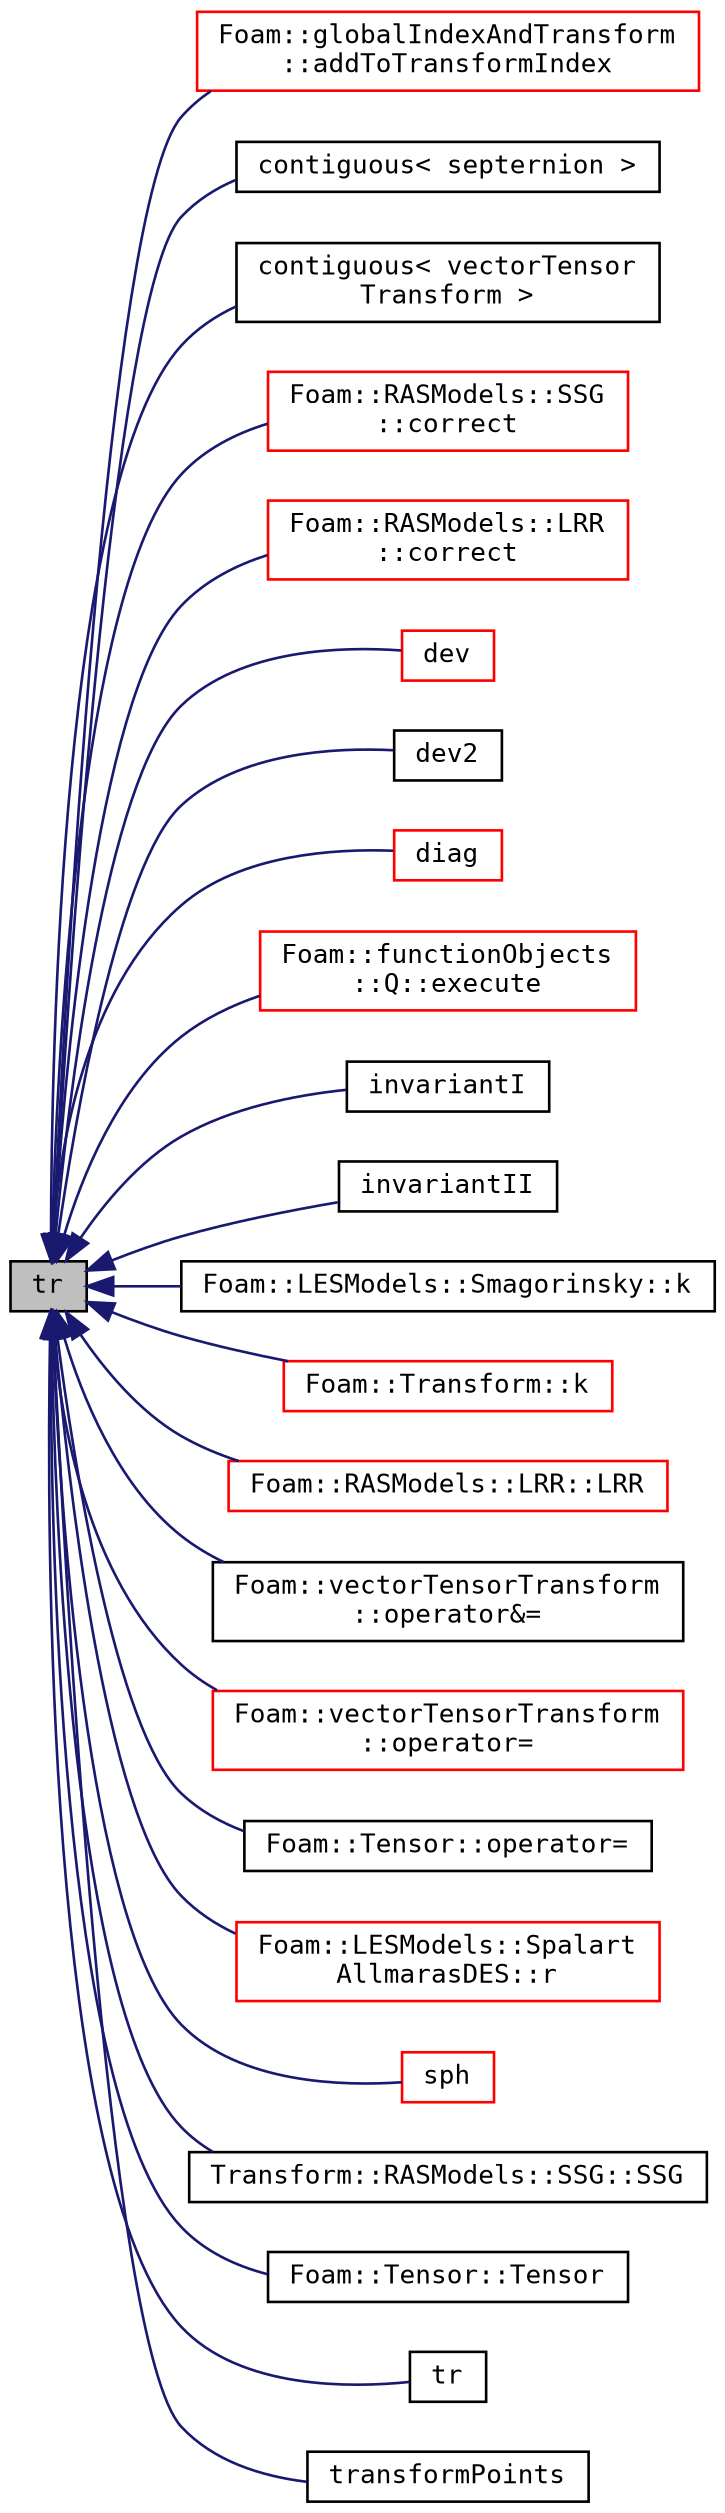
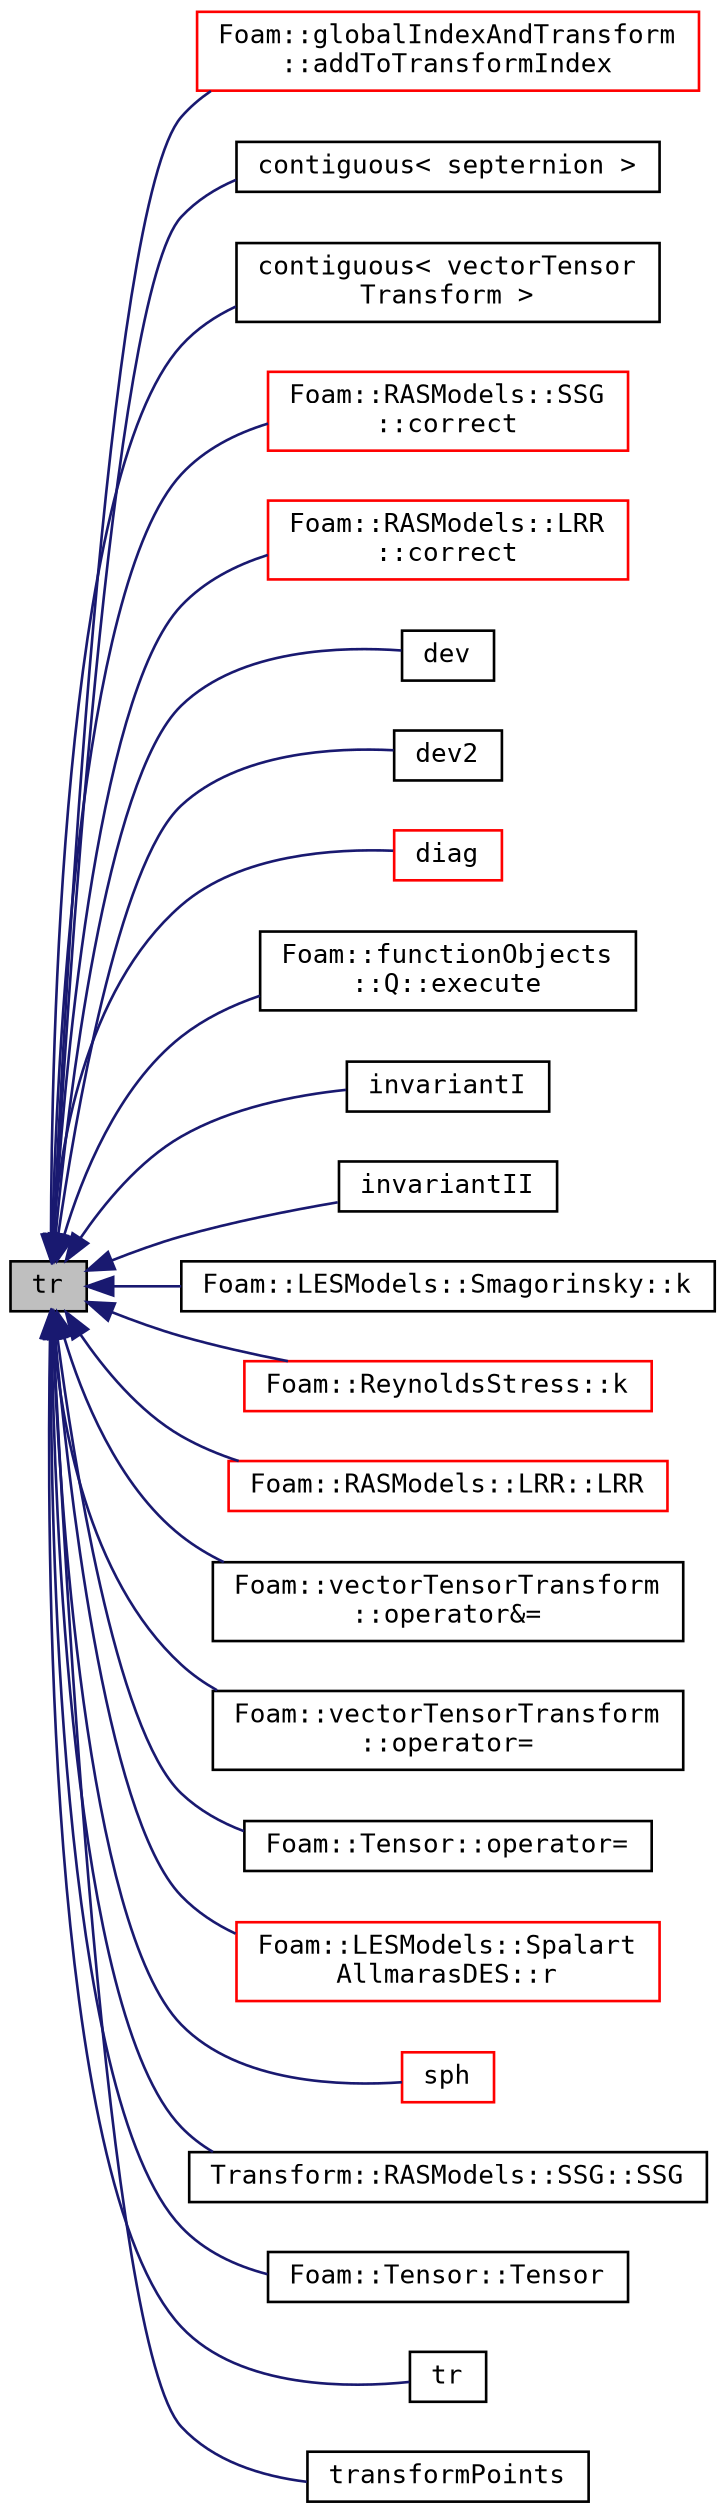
node "dev": color red -> black
node "Foam::functionObjects ::Q::execute": color red -> black
node "Foam::Transform::k": label "Foam::Transform::k" -> "Foam::ReynoldsStress::k"
node "Foam::vectorTensorTransform ::operator=": color red -> black
